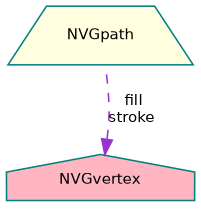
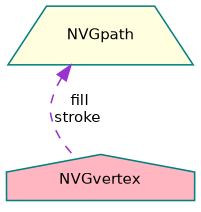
edge "NVGpath" -> "NVGvertex": reversed
